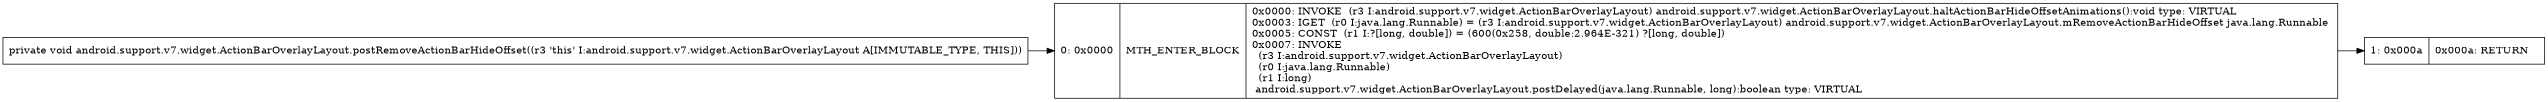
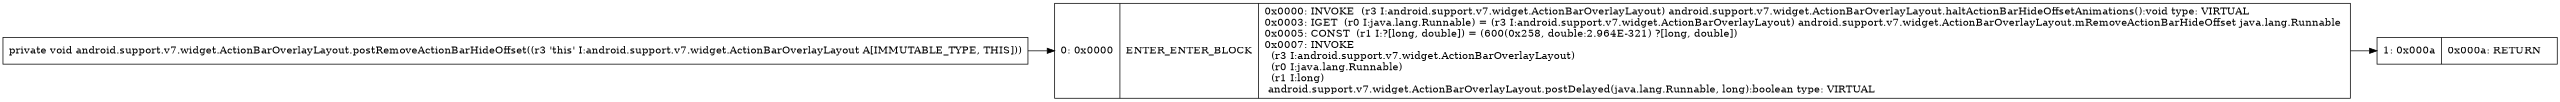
node "0: 0x0000": text "MTH_ENTER_BLOCK" -> "ENTER_ENTER_BLOCK"
